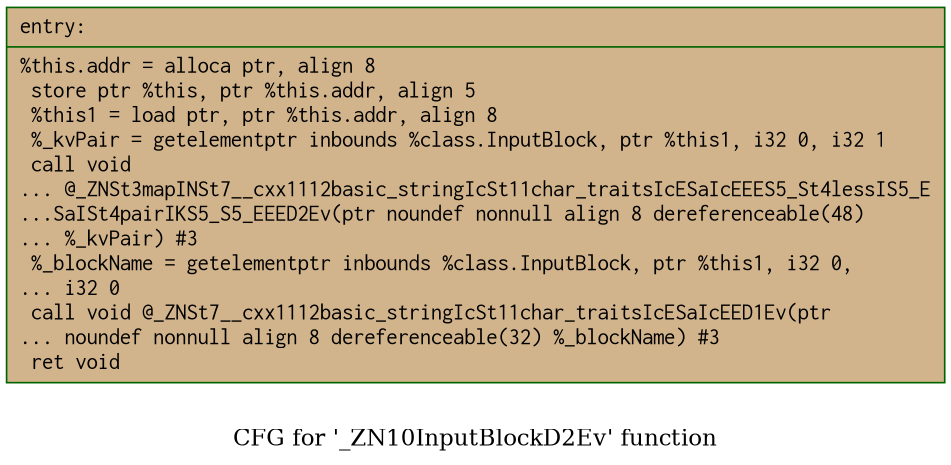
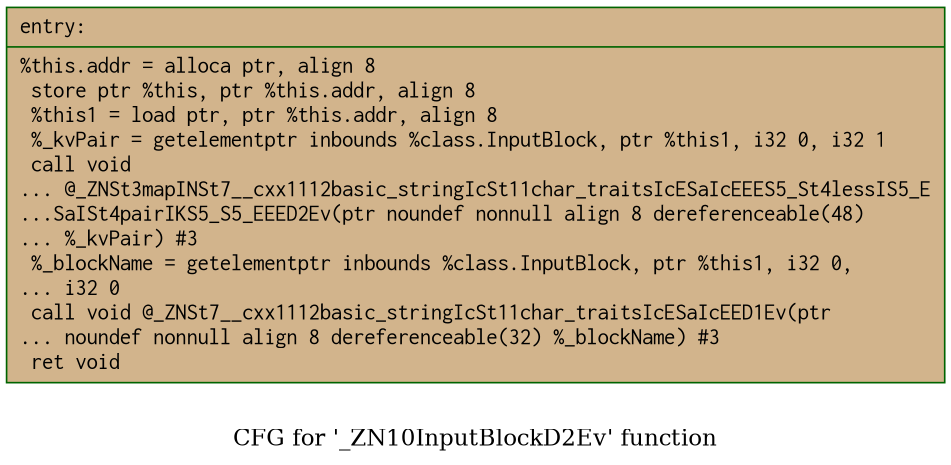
node "entry:": text "store ptr %this, ptr %this.addr, align 5" -> "store ptr %this, ptr %this.addr, align 8"
